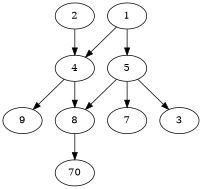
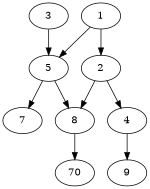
edge "1" -> "4": now "1" -> "2"
edge "4" -> "8": now "2" -> "8"
edge "5" -> "3": reversed
